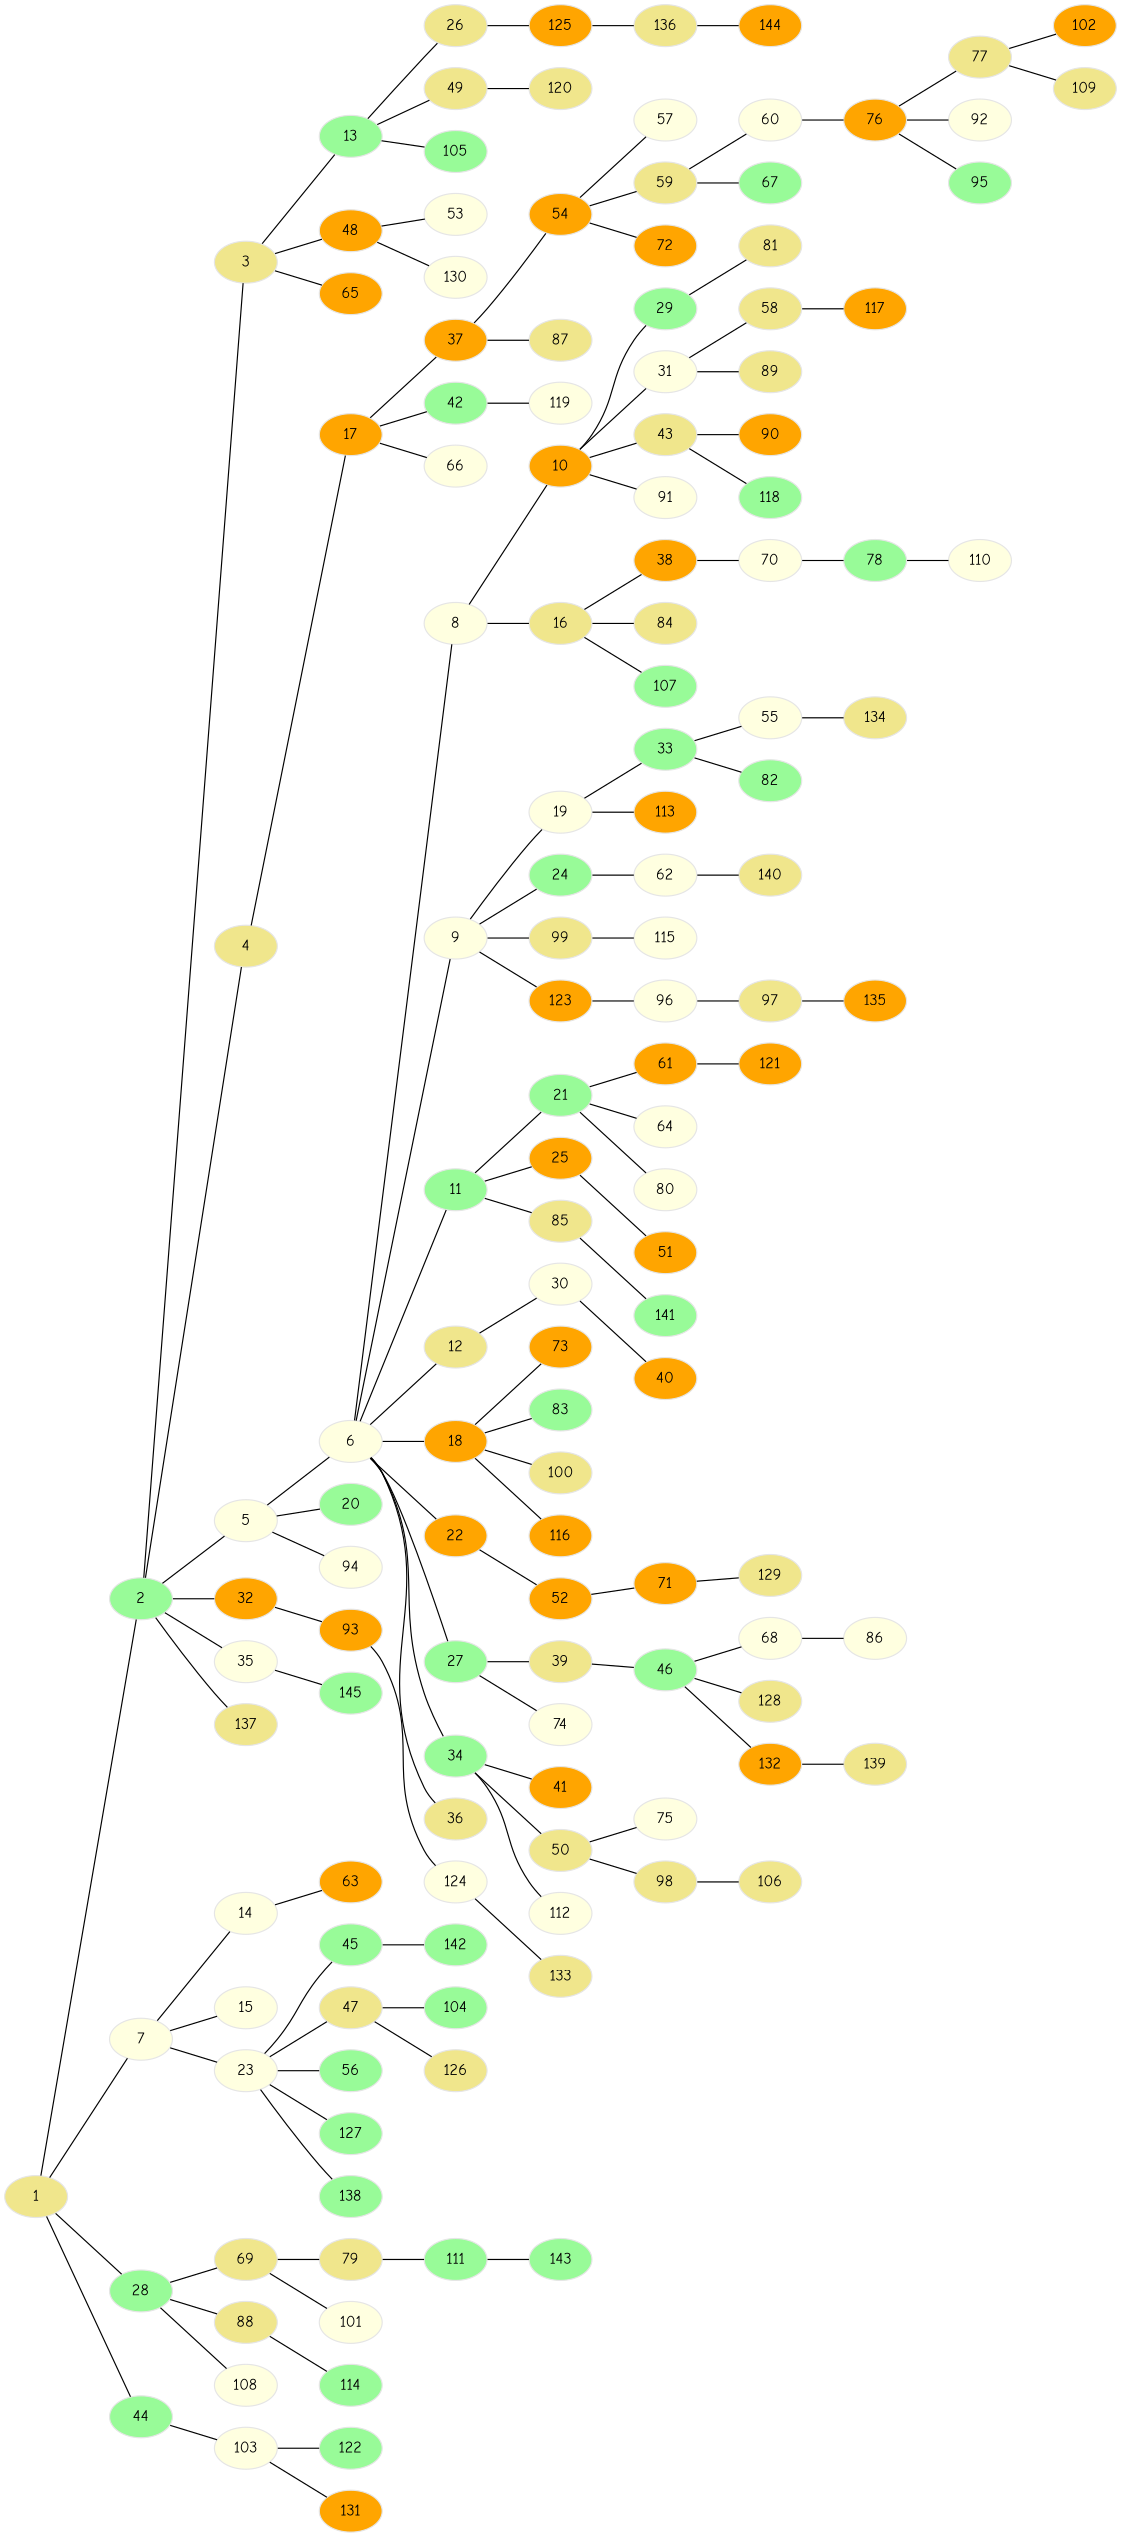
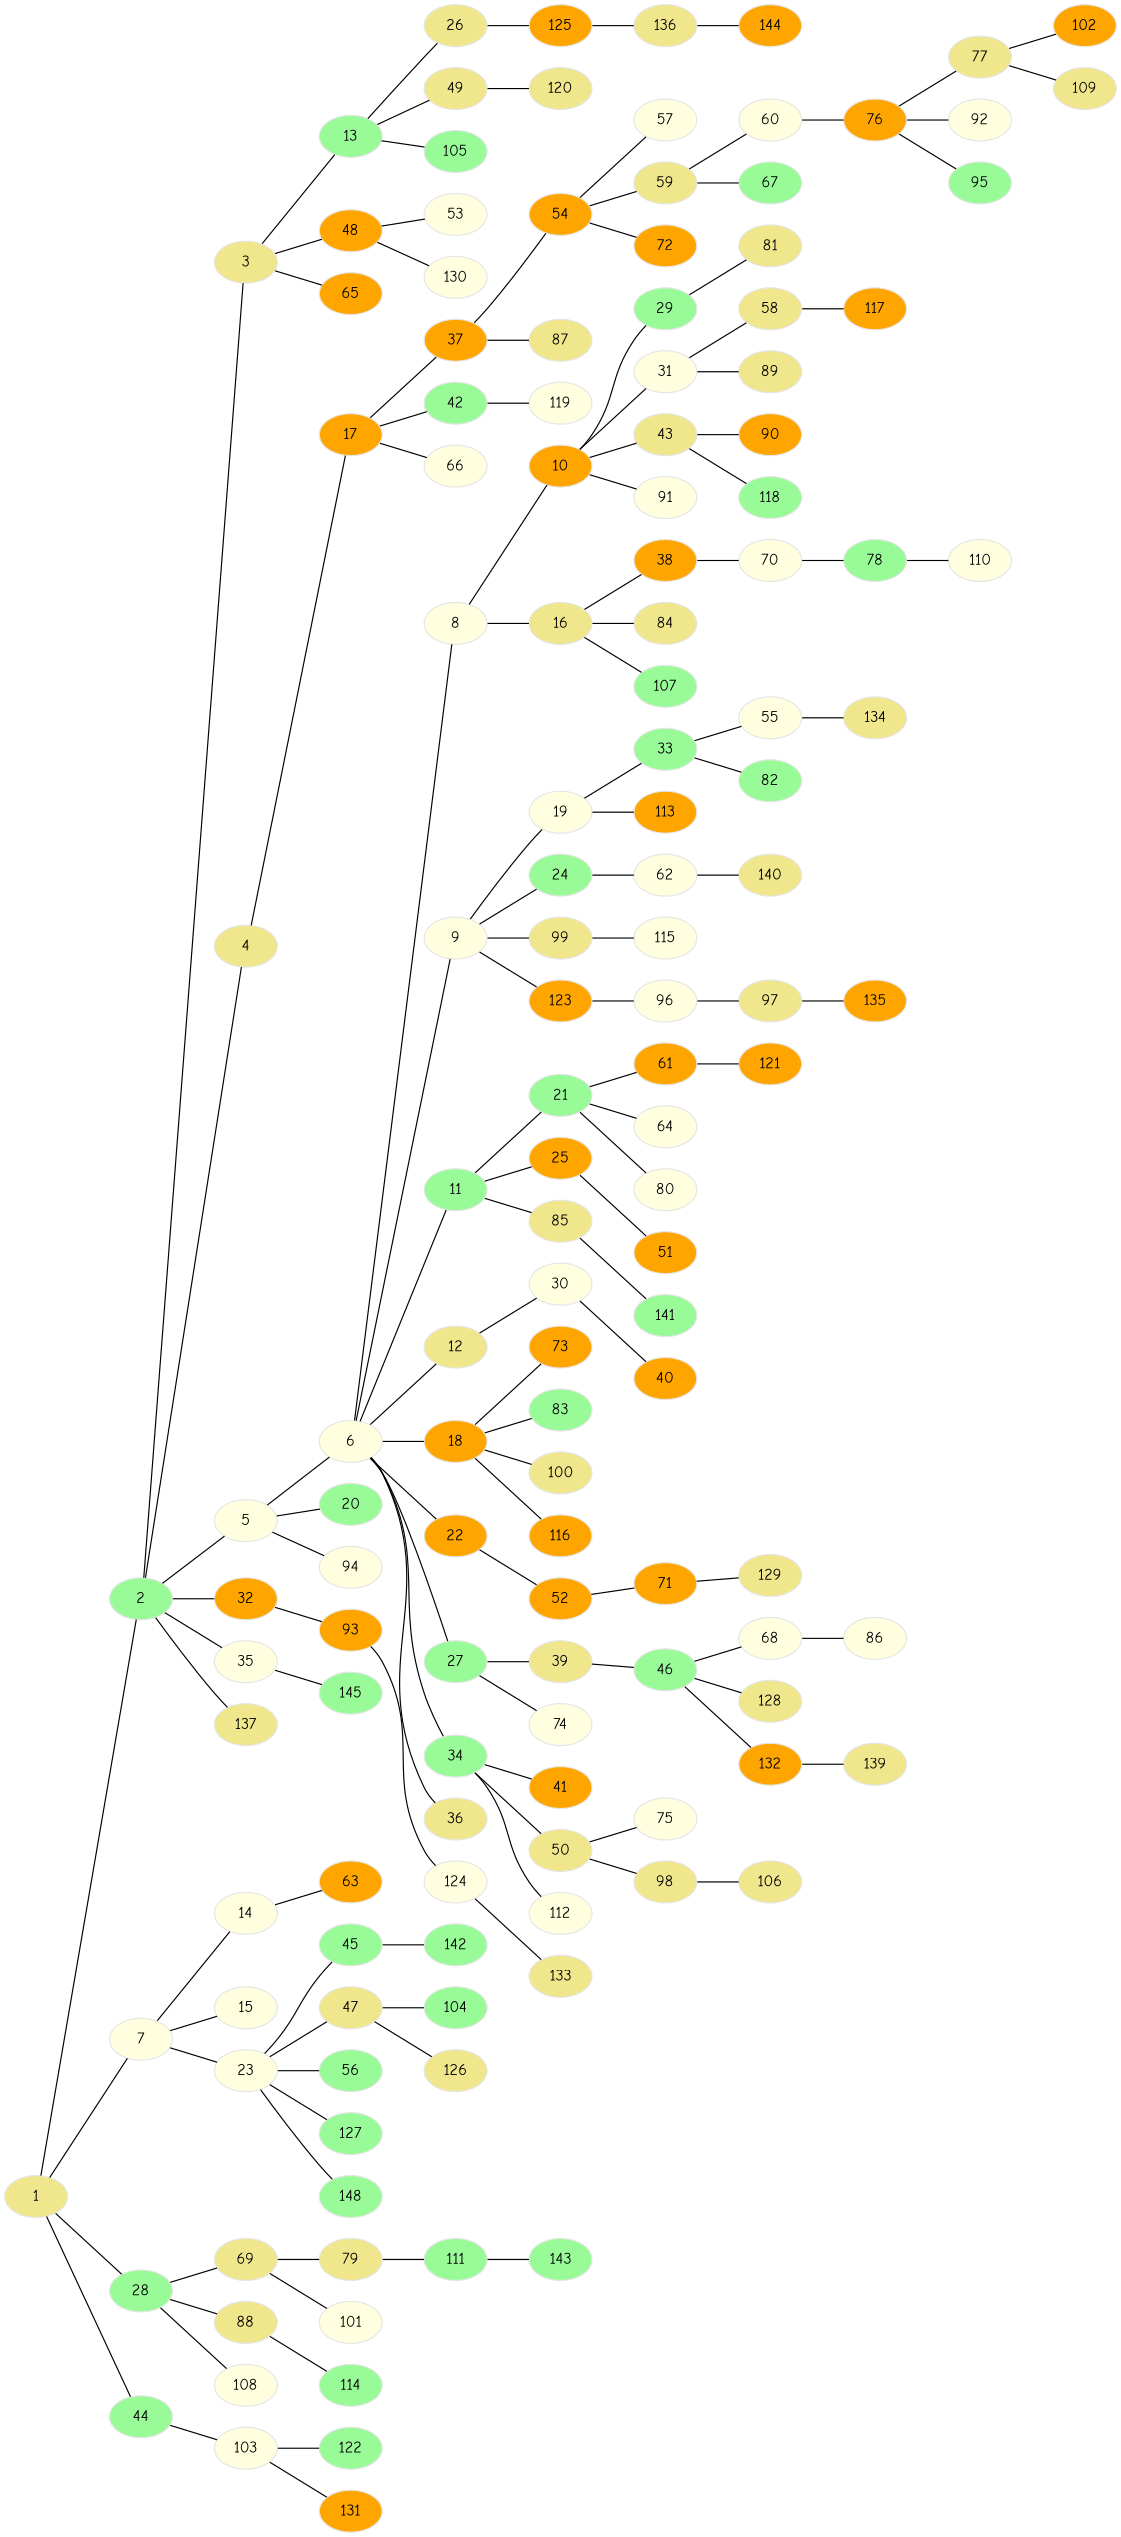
node "138": label "138" -> "148"
